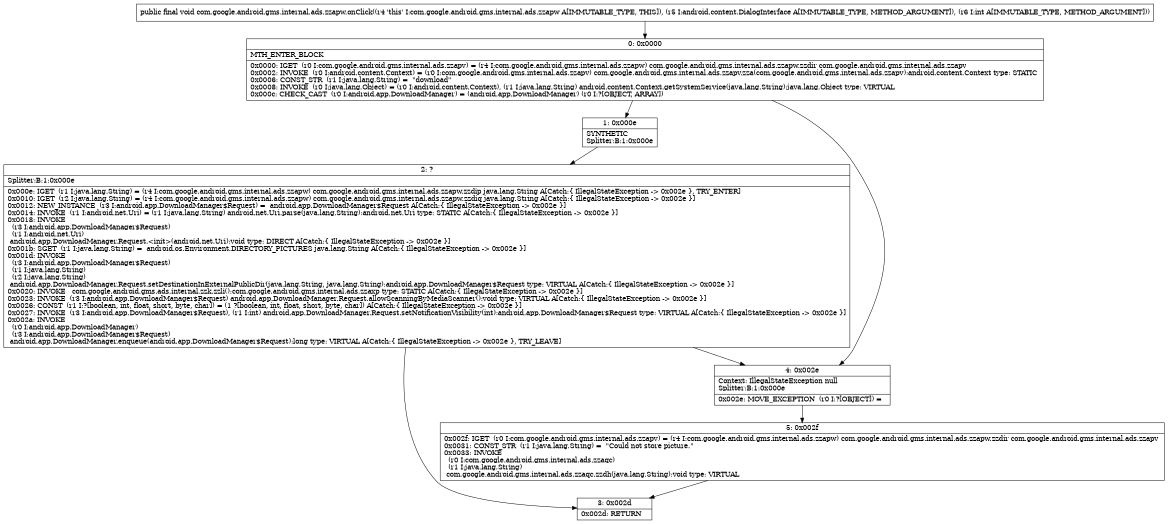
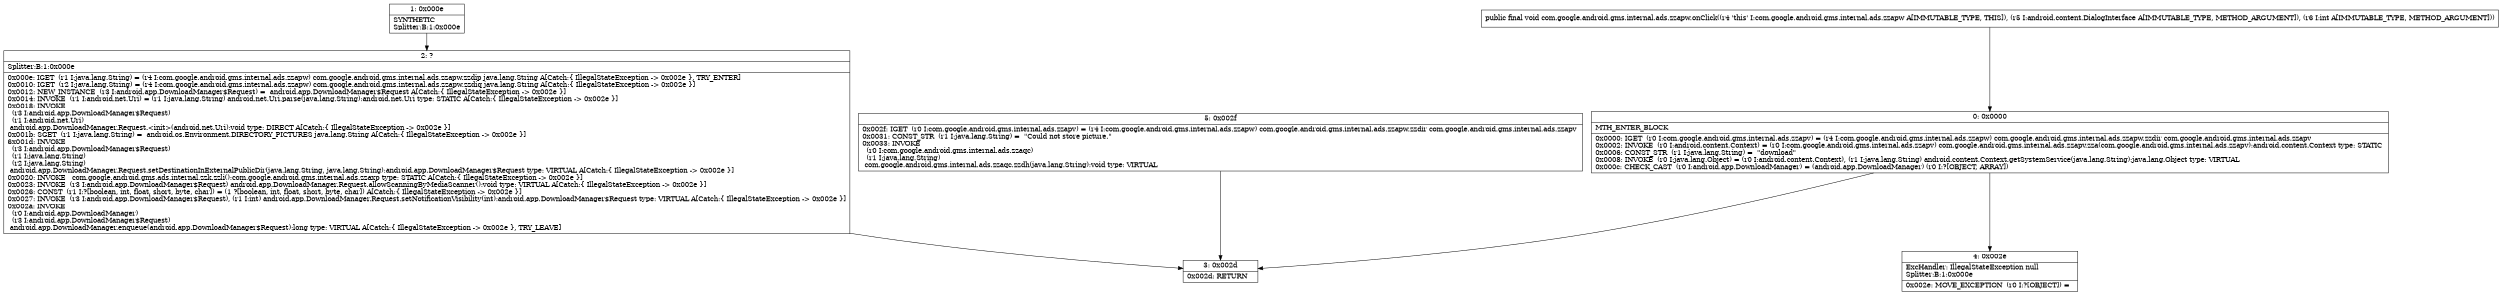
edge "0: 0x0000" -> "1: 0x000e": now "0: 0x0000" -> "3: 0x002d"
node "2: ?": text "0x001d: INVOKE" -> "6x001d: INVOKE"
edge "2: ?" -> "4: 0x002e": removed
node "4: 0x002e": text "Context: IllegalStateException null" -> "ExcHandler: IllegalStateException null"
edge "4: 0x002e" -> "5: 0x002f": removed
